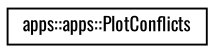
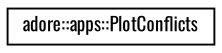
node "apps::apps::PlotConflicts": label "apps::apps::PlotConflicts" -> "adore::apps::PlotConflicts"
